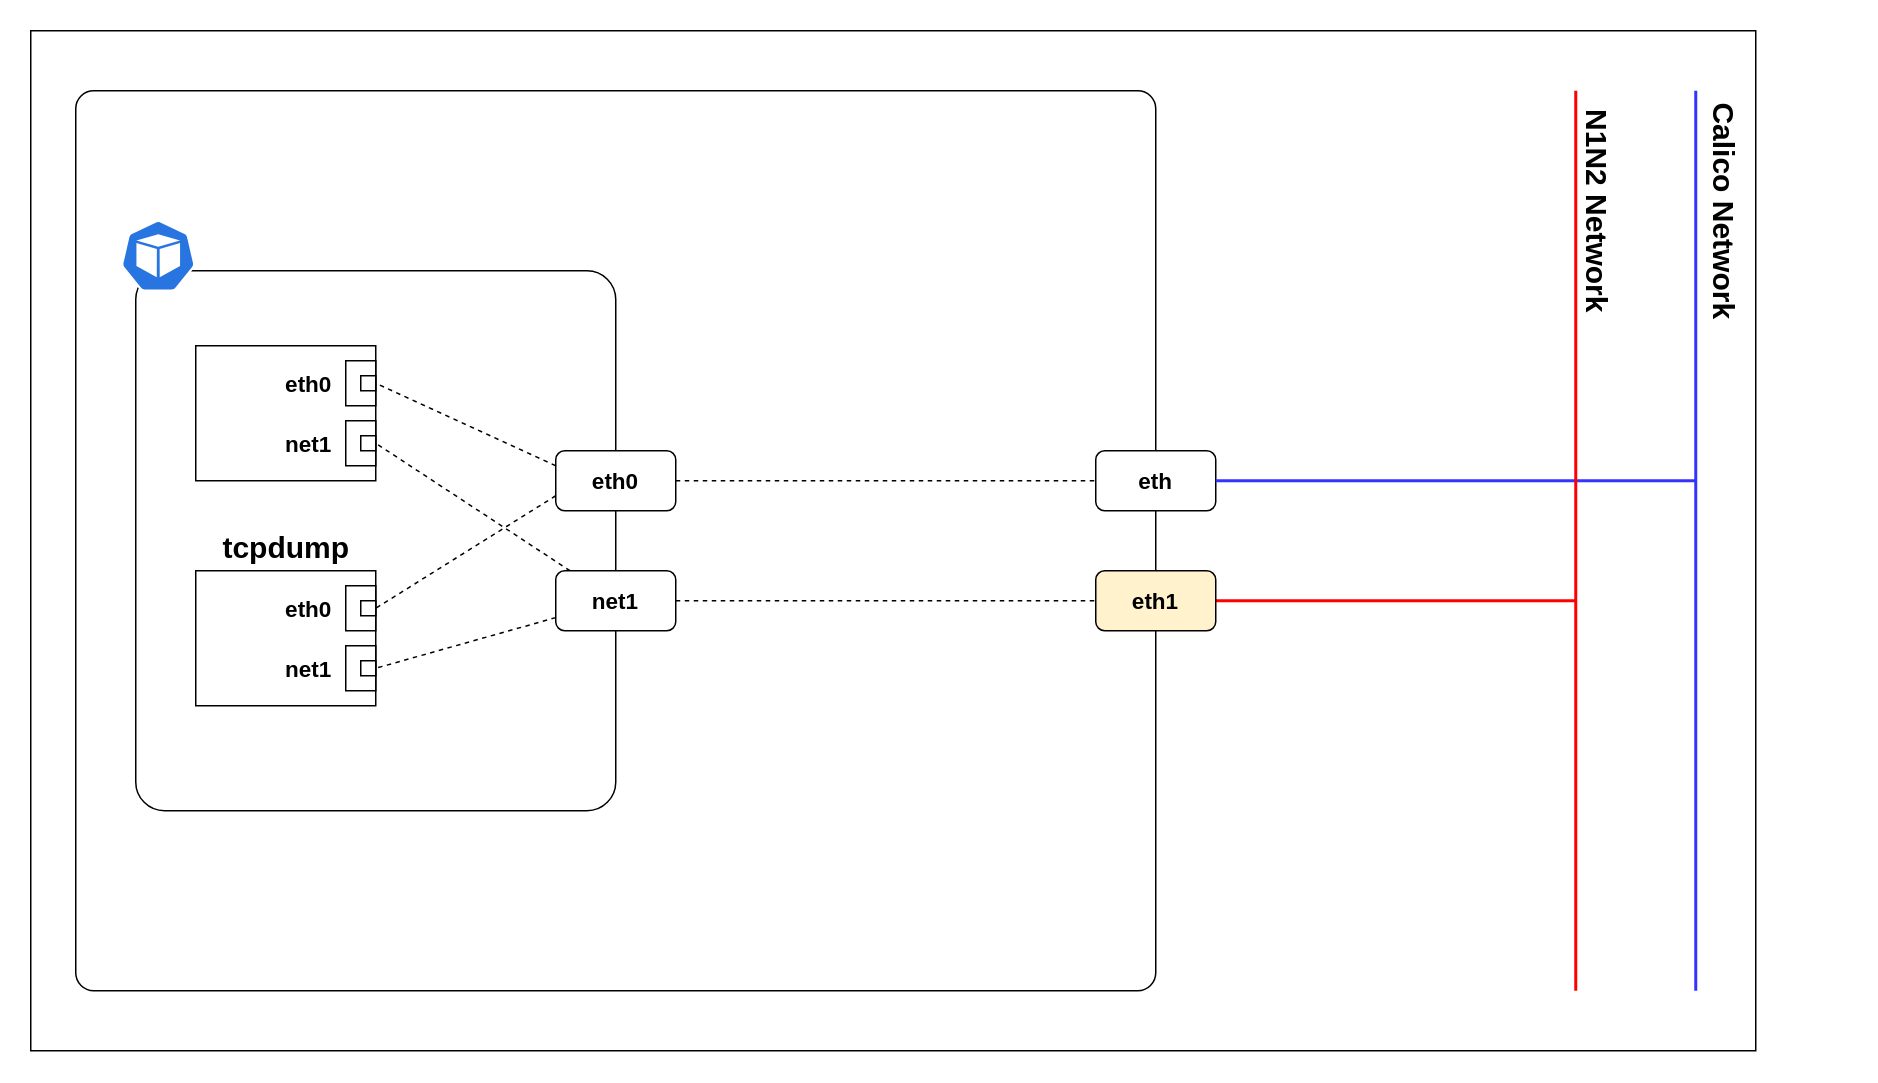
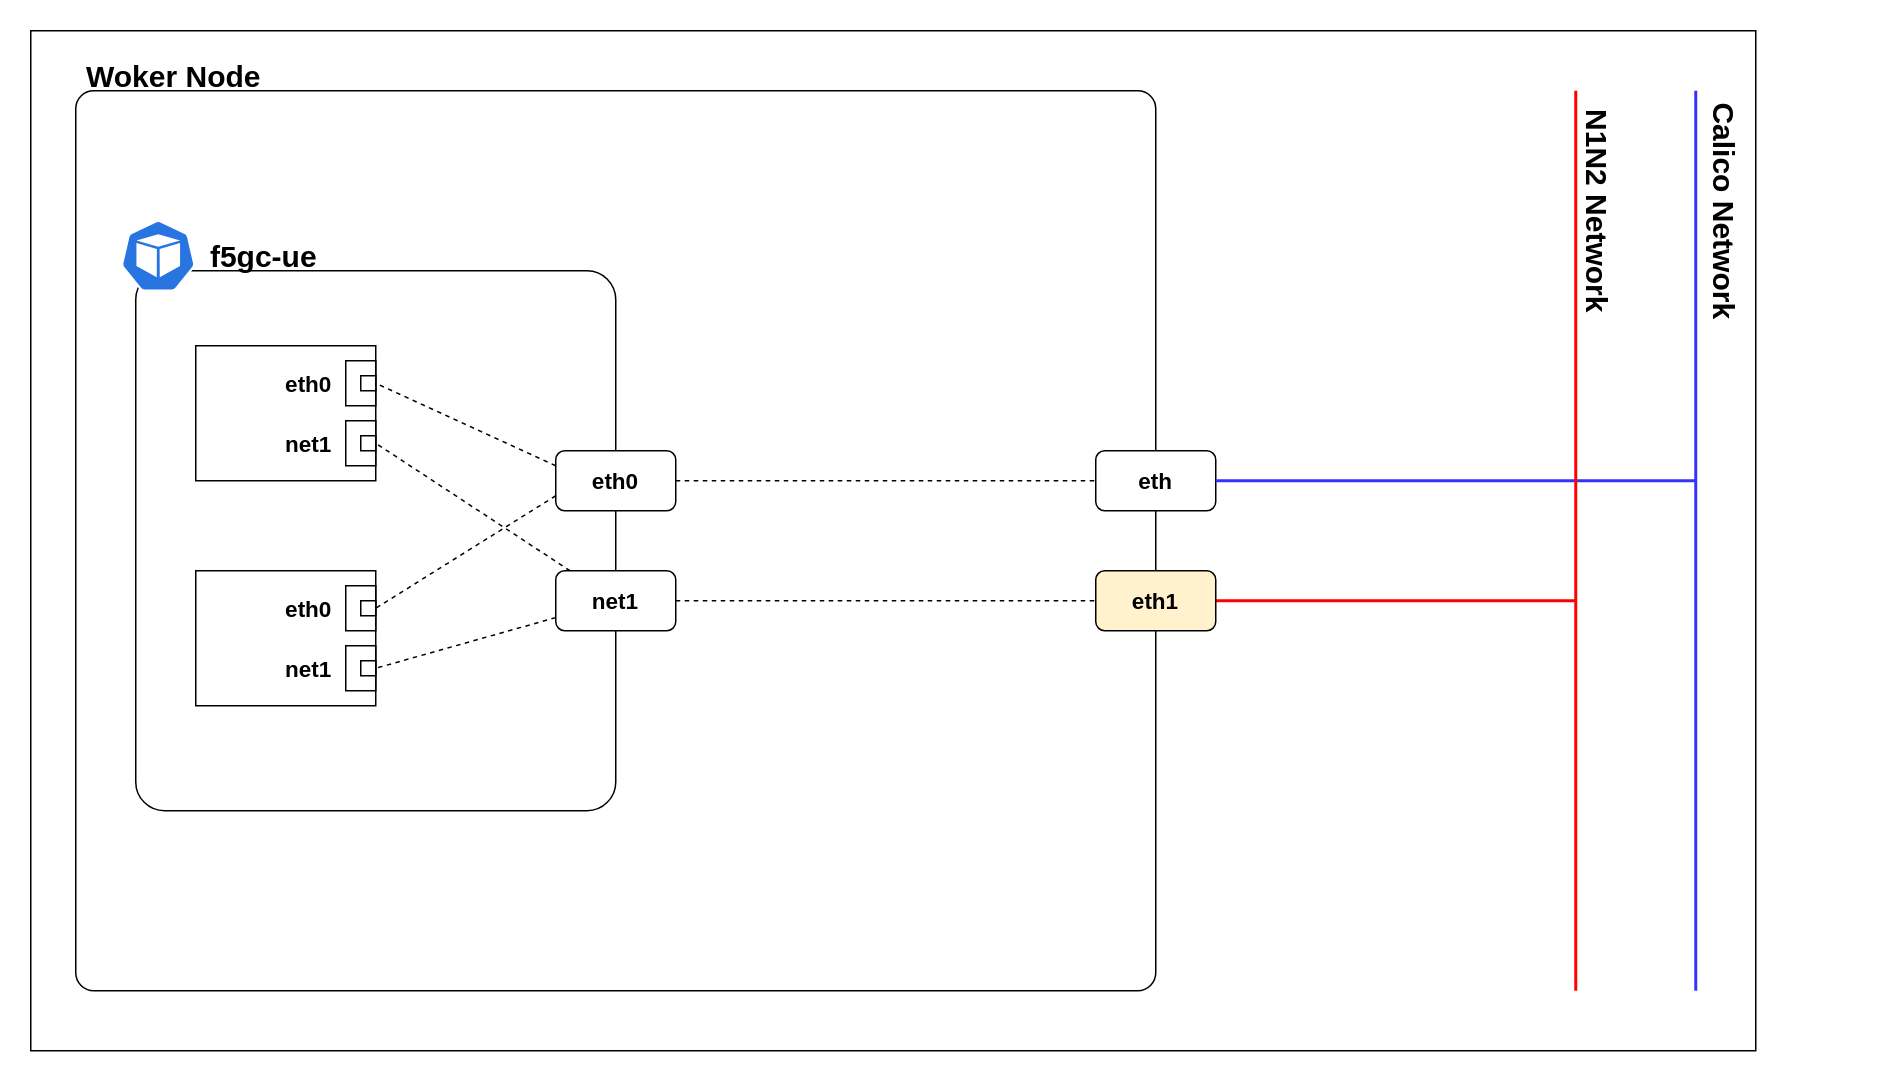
node "Woker Node": added
node "f5gc-ue": added
node "tcpdump": removed
